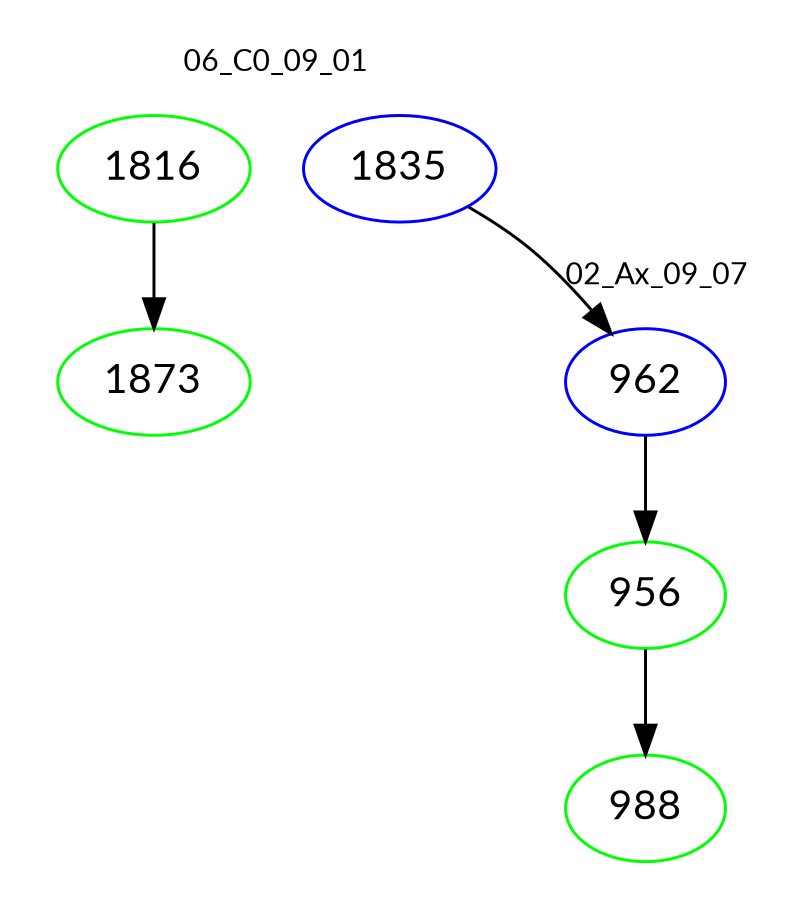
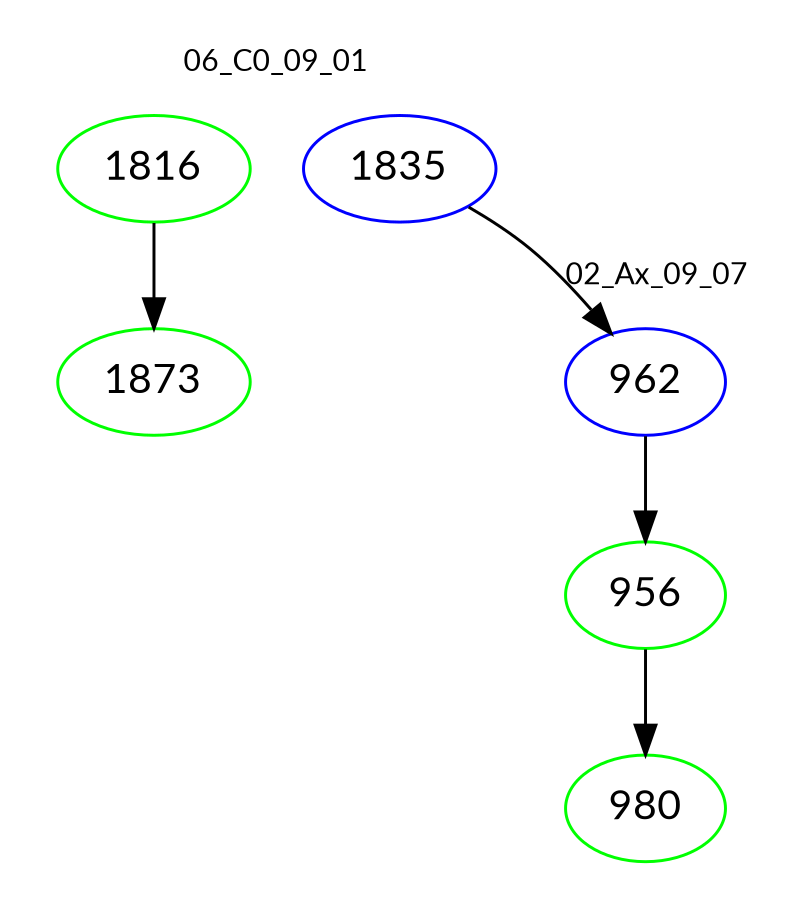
node "988": label "988" -> "980"
